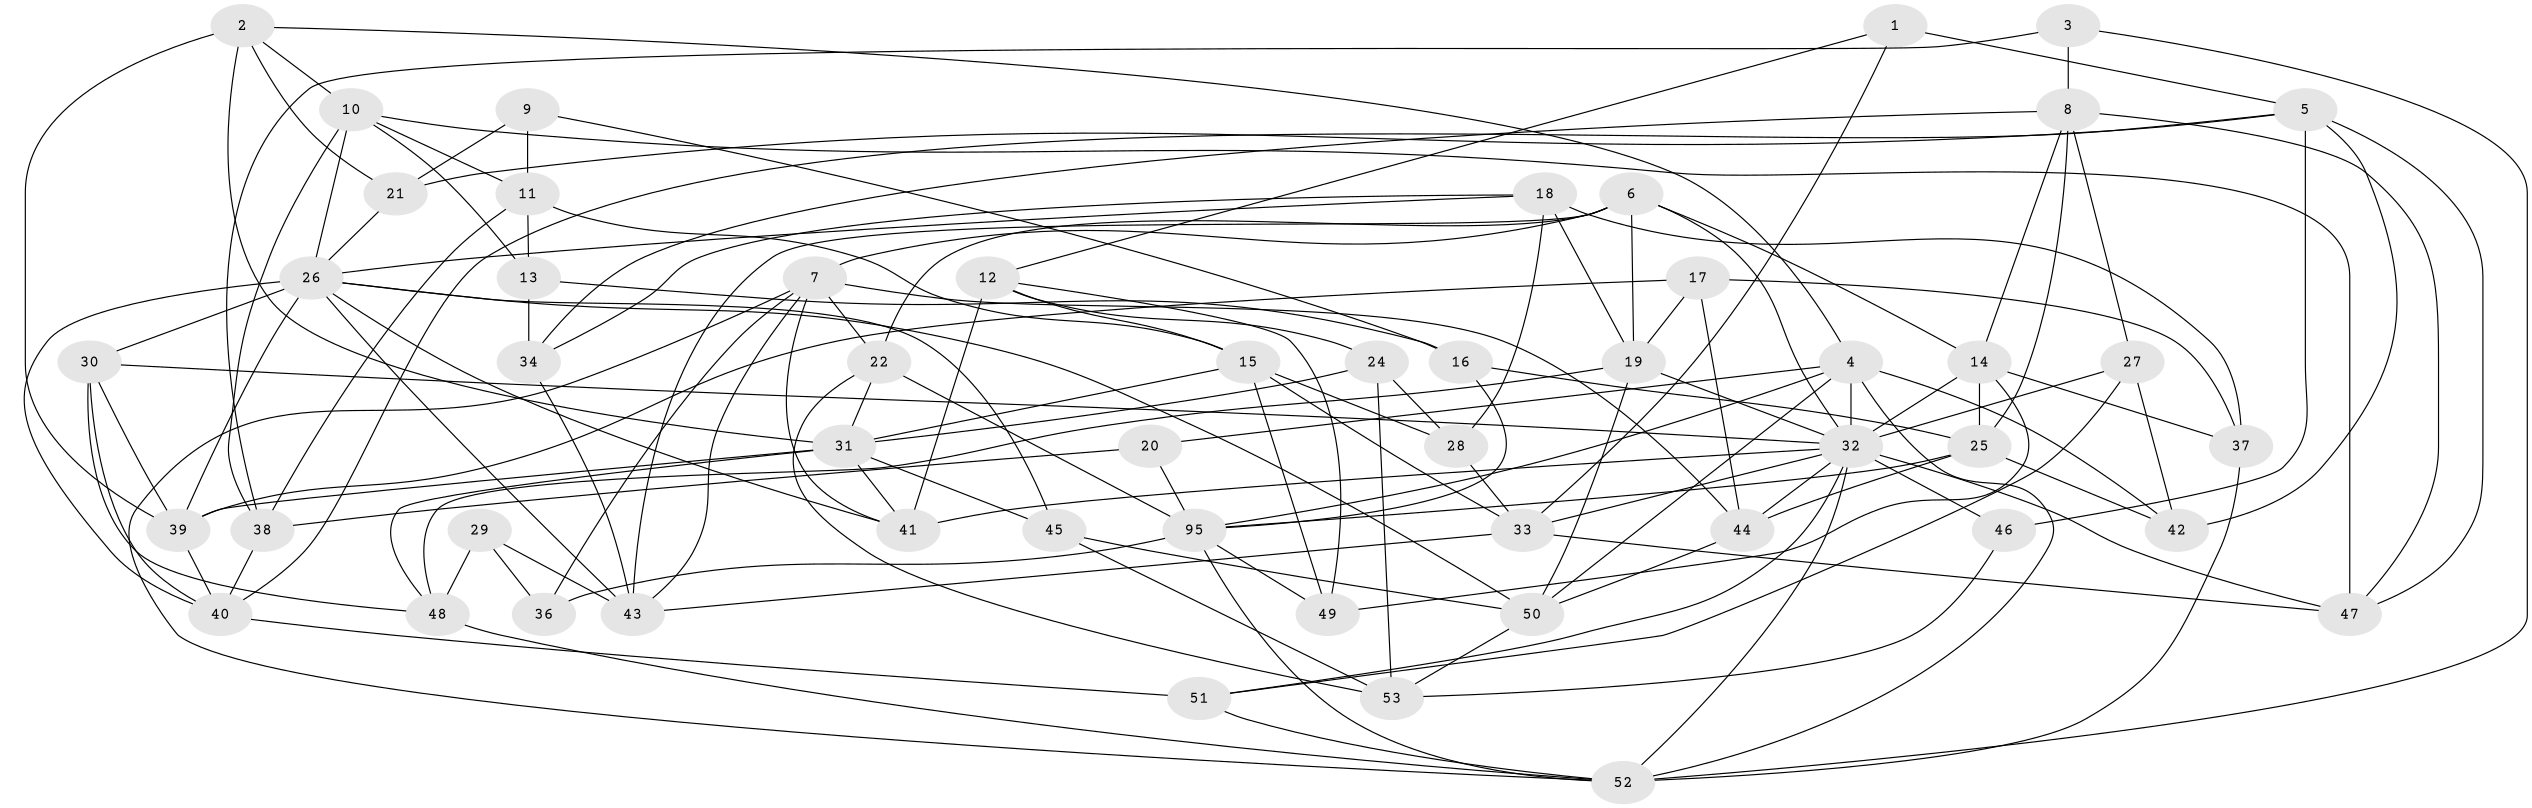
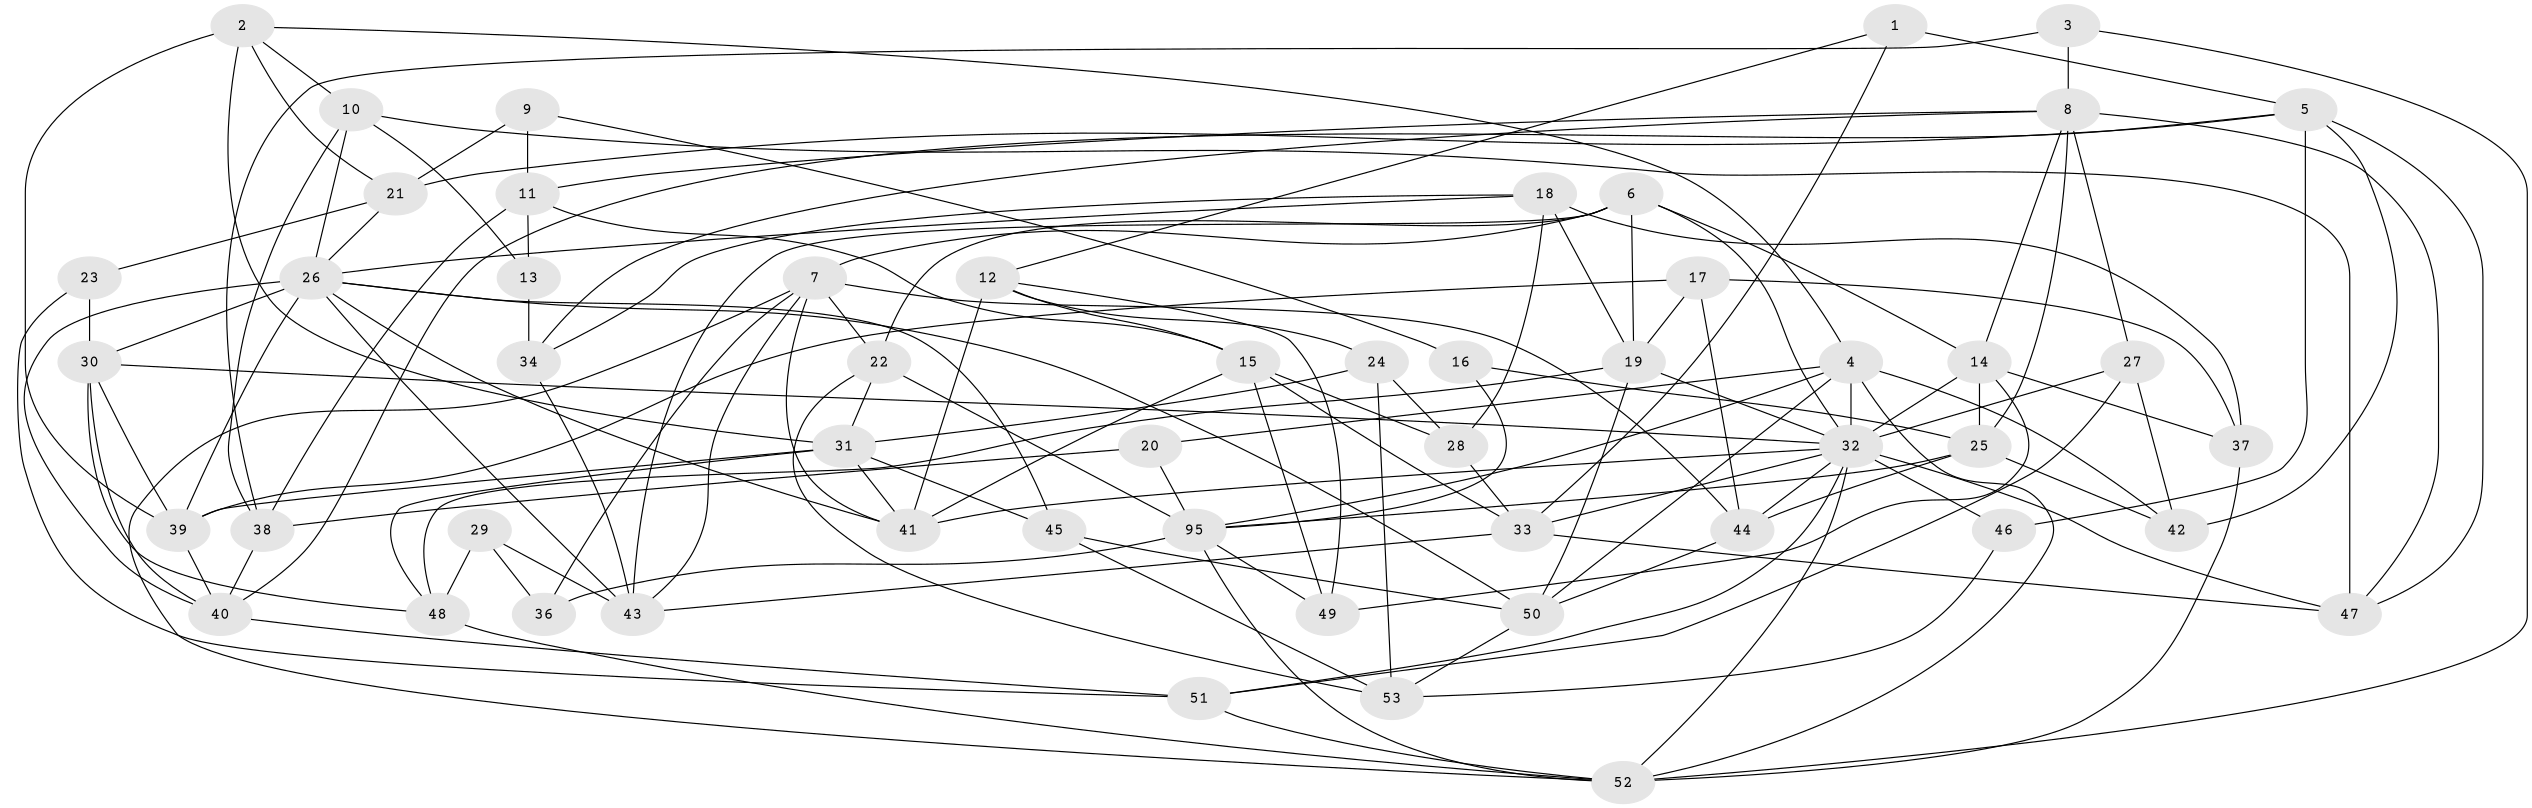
edge "10" -- "11": now "8" -- "11"
node "23": added
edge "13" -- "16": removed
edge "15" -- "31": now "15" -- "41"
